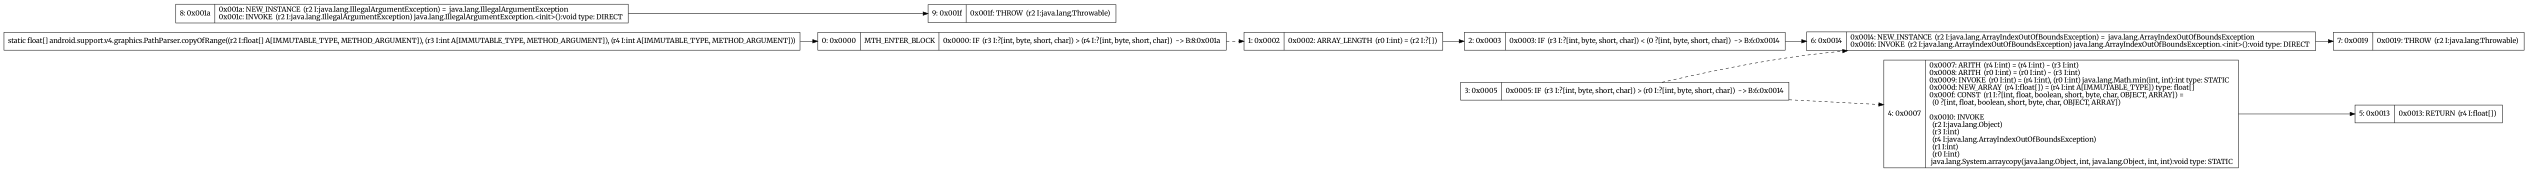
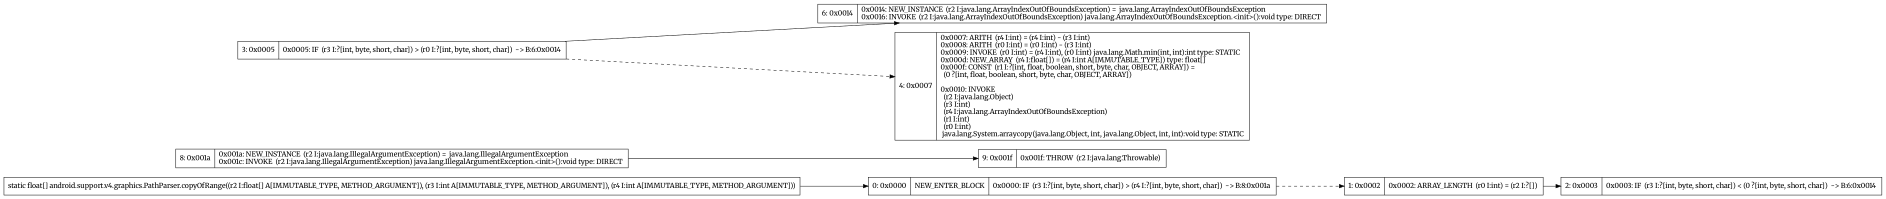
node "0: 0x0000": text "MTH_ENTER_BLOCK" -> "NEW_ENTER_BLOCK"
edge "2: 0x0003" -> "6: 0x0014": removed
node "7: 0x0019": removed
edge "3: 0x0005" -> "6: 0x0014": style dashed -> solid
node "5: 0x0013": removed
